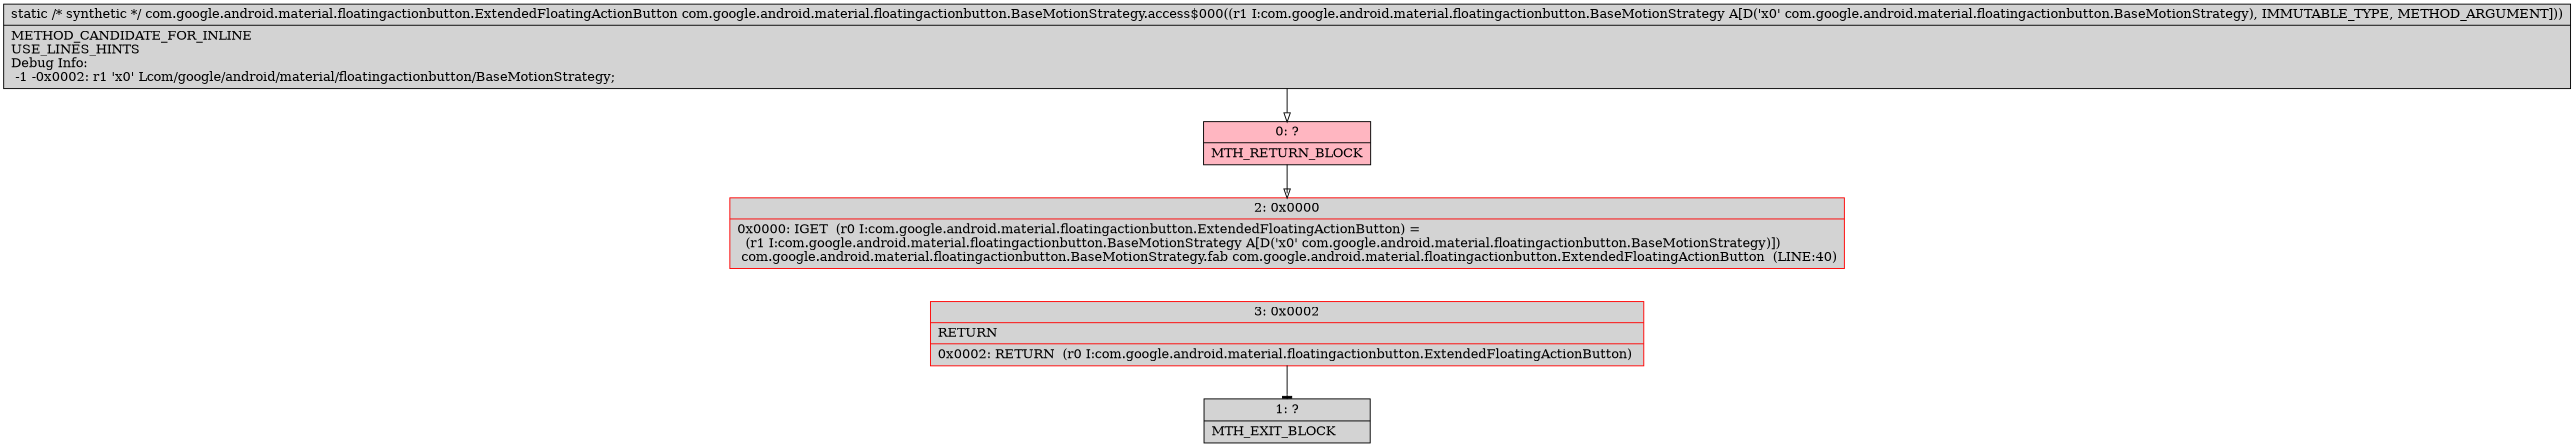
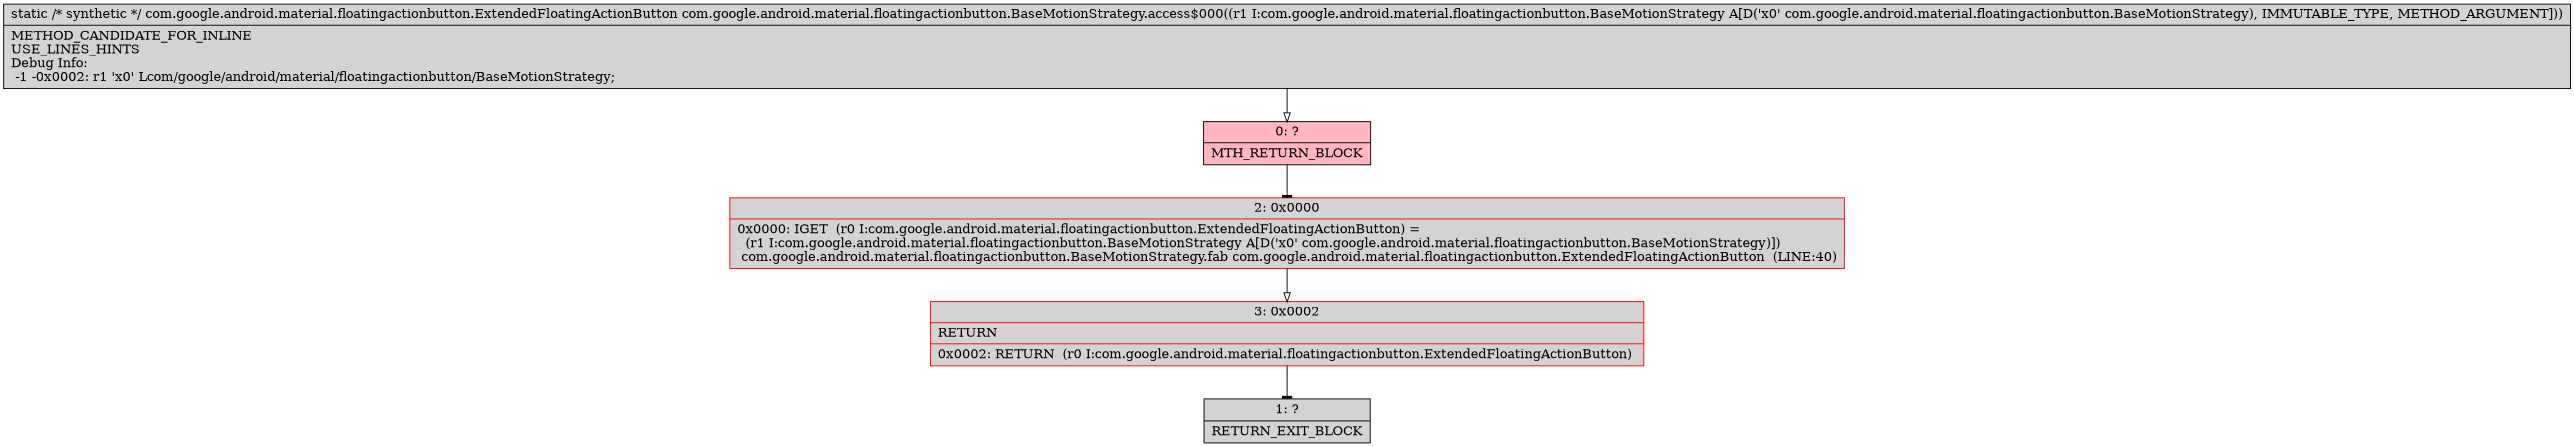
edge "0: ?" -> "2: 0x0000": arrowhead onormal -> tee
edge "2: 0x0000" -> "3: 0x0002": added
node "1: ?": text "MTH_EXIT_BLOCK" -> "RETURN_EXIT_BLOCK"
